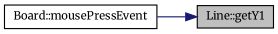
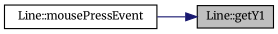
node "Board::mousePressEvent": label "Board::mousePressEvent" -> "Line::mousePressEvent"
